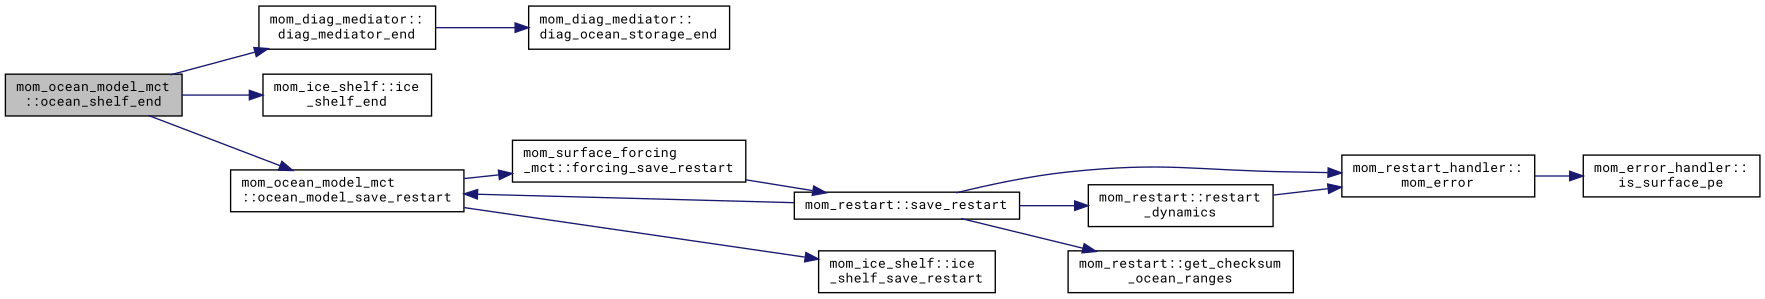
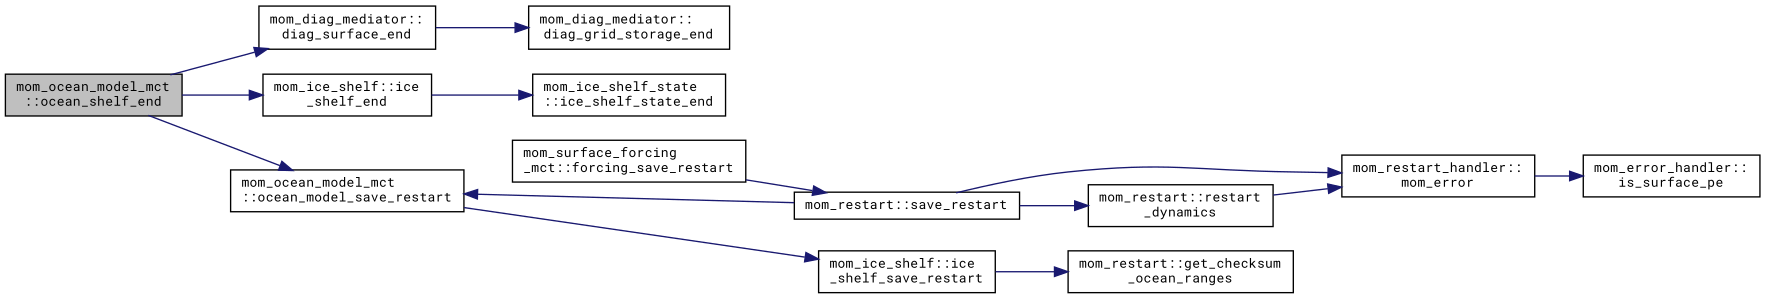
node "mom_diag_mediator:: diag_mediator_end": label "mom_diag_mediator:: diag_mediator_end" -> "mom_diag_mediator:: diag_surface_end"
node "mom_diag_mediator:: diag_ocean_storage_end": label "mom_diag_mediator:: diag_ocean_storage_end" -> "mom_diag_mediator:: diag_grid_storage_end"
node "mom_ice_shelf_state ::ice_shelf_state_end": added
edge "mom_ocean_model_mct ::ocean_model_save_restart" -> "mom_surface_forcing _mct::forcing_save_restart": removed
edge "mom_restart::save_restart" -> "mom_restart::get_checksum _ocean_ranges": now "mom_ice_shelf::ice _shelf_save_restart" -> "mom_restart::get_checksum _ocean_ranges"
